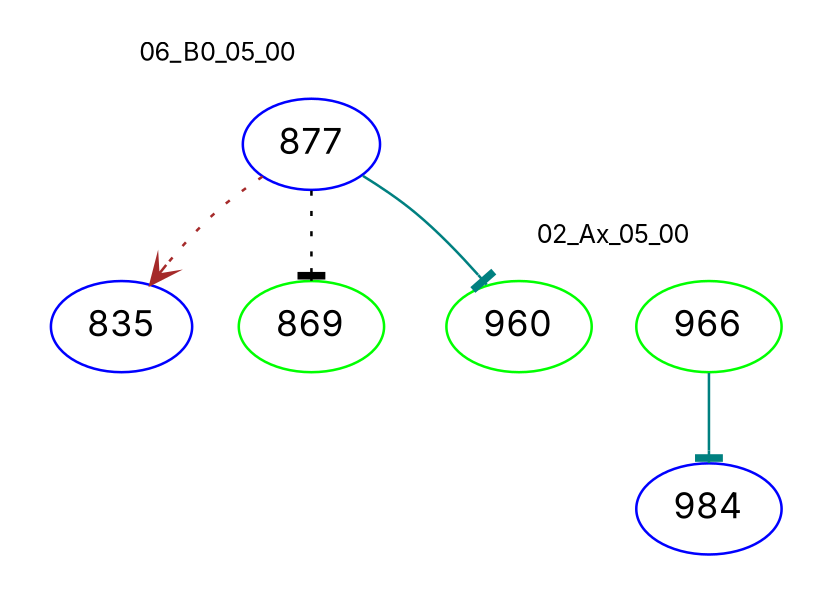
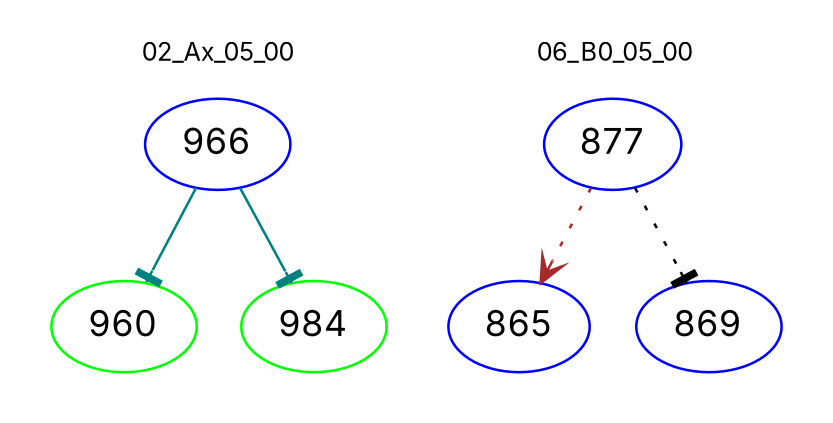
edge "877" -> "960": now "966" -> "960"
node "835": label "835" -> "865"
node "869": color green -> blue
node "966": color green -> blue
node "984": color blue -> green
